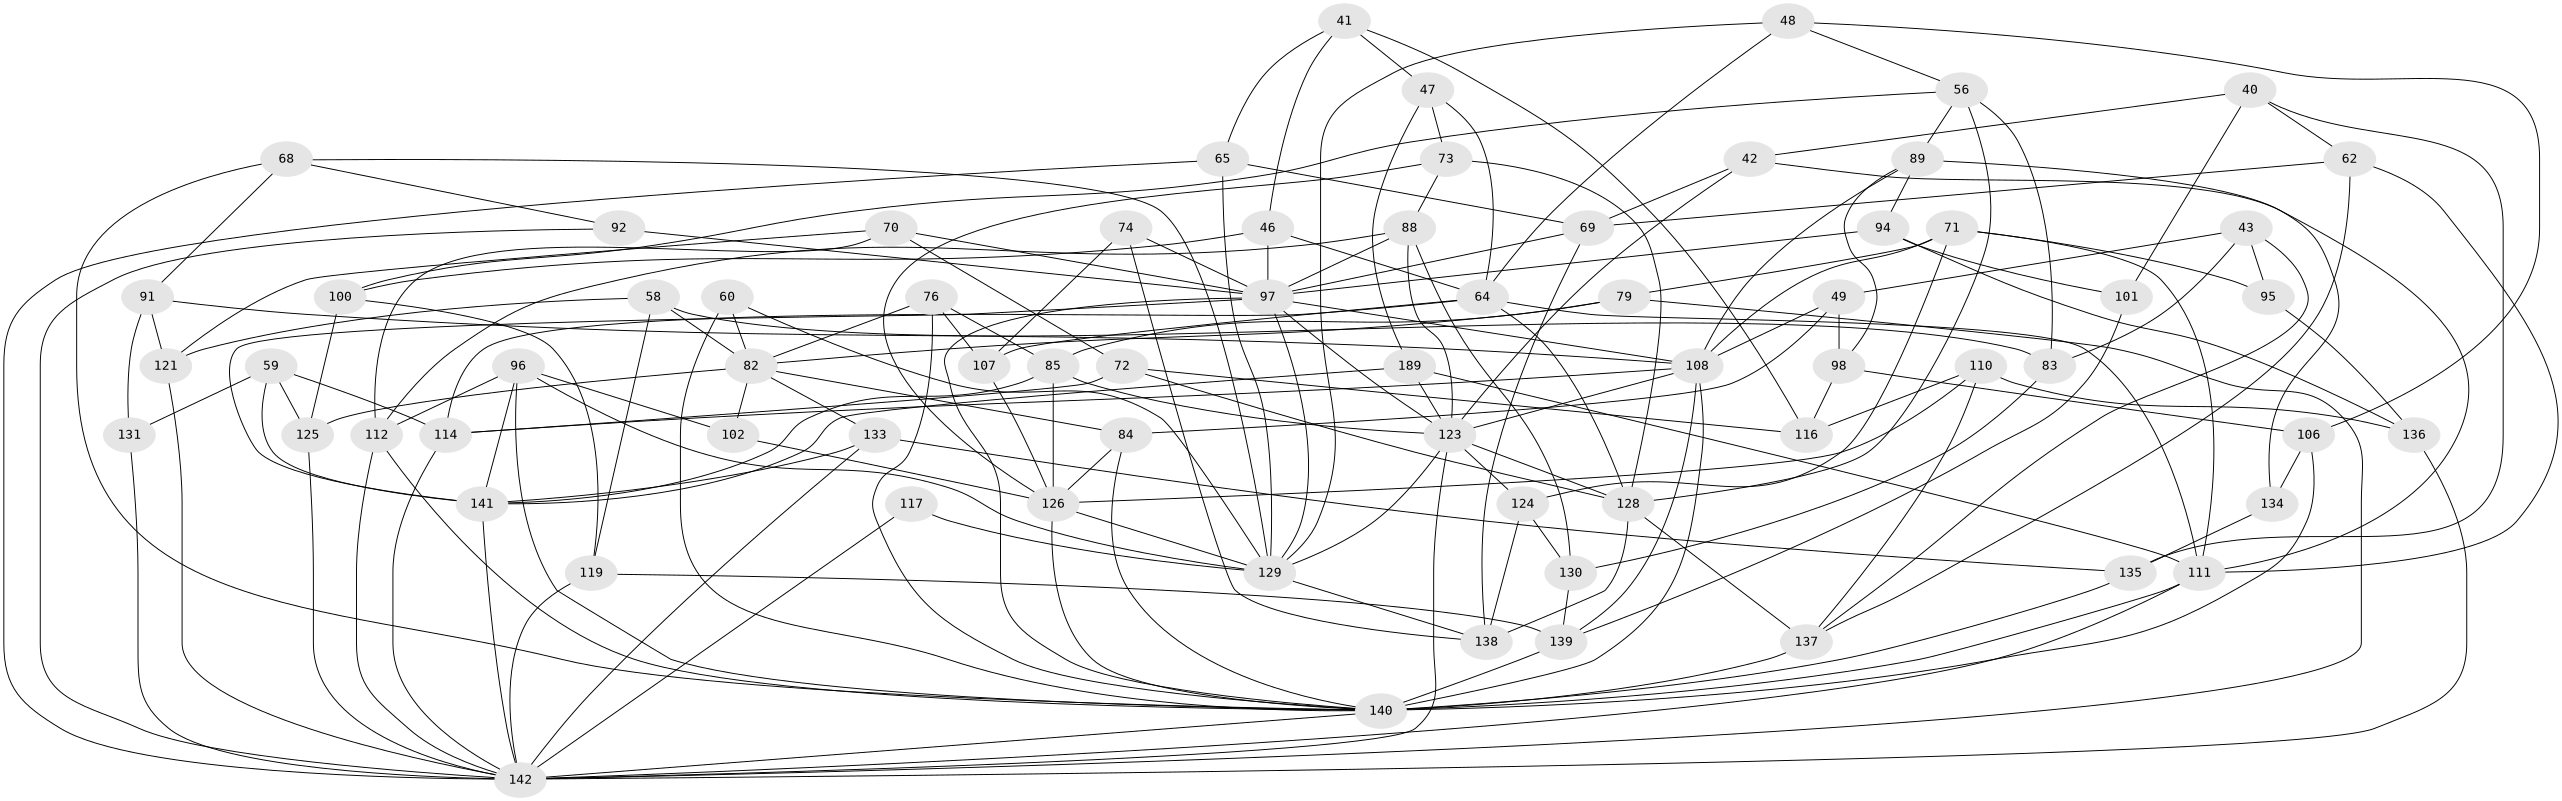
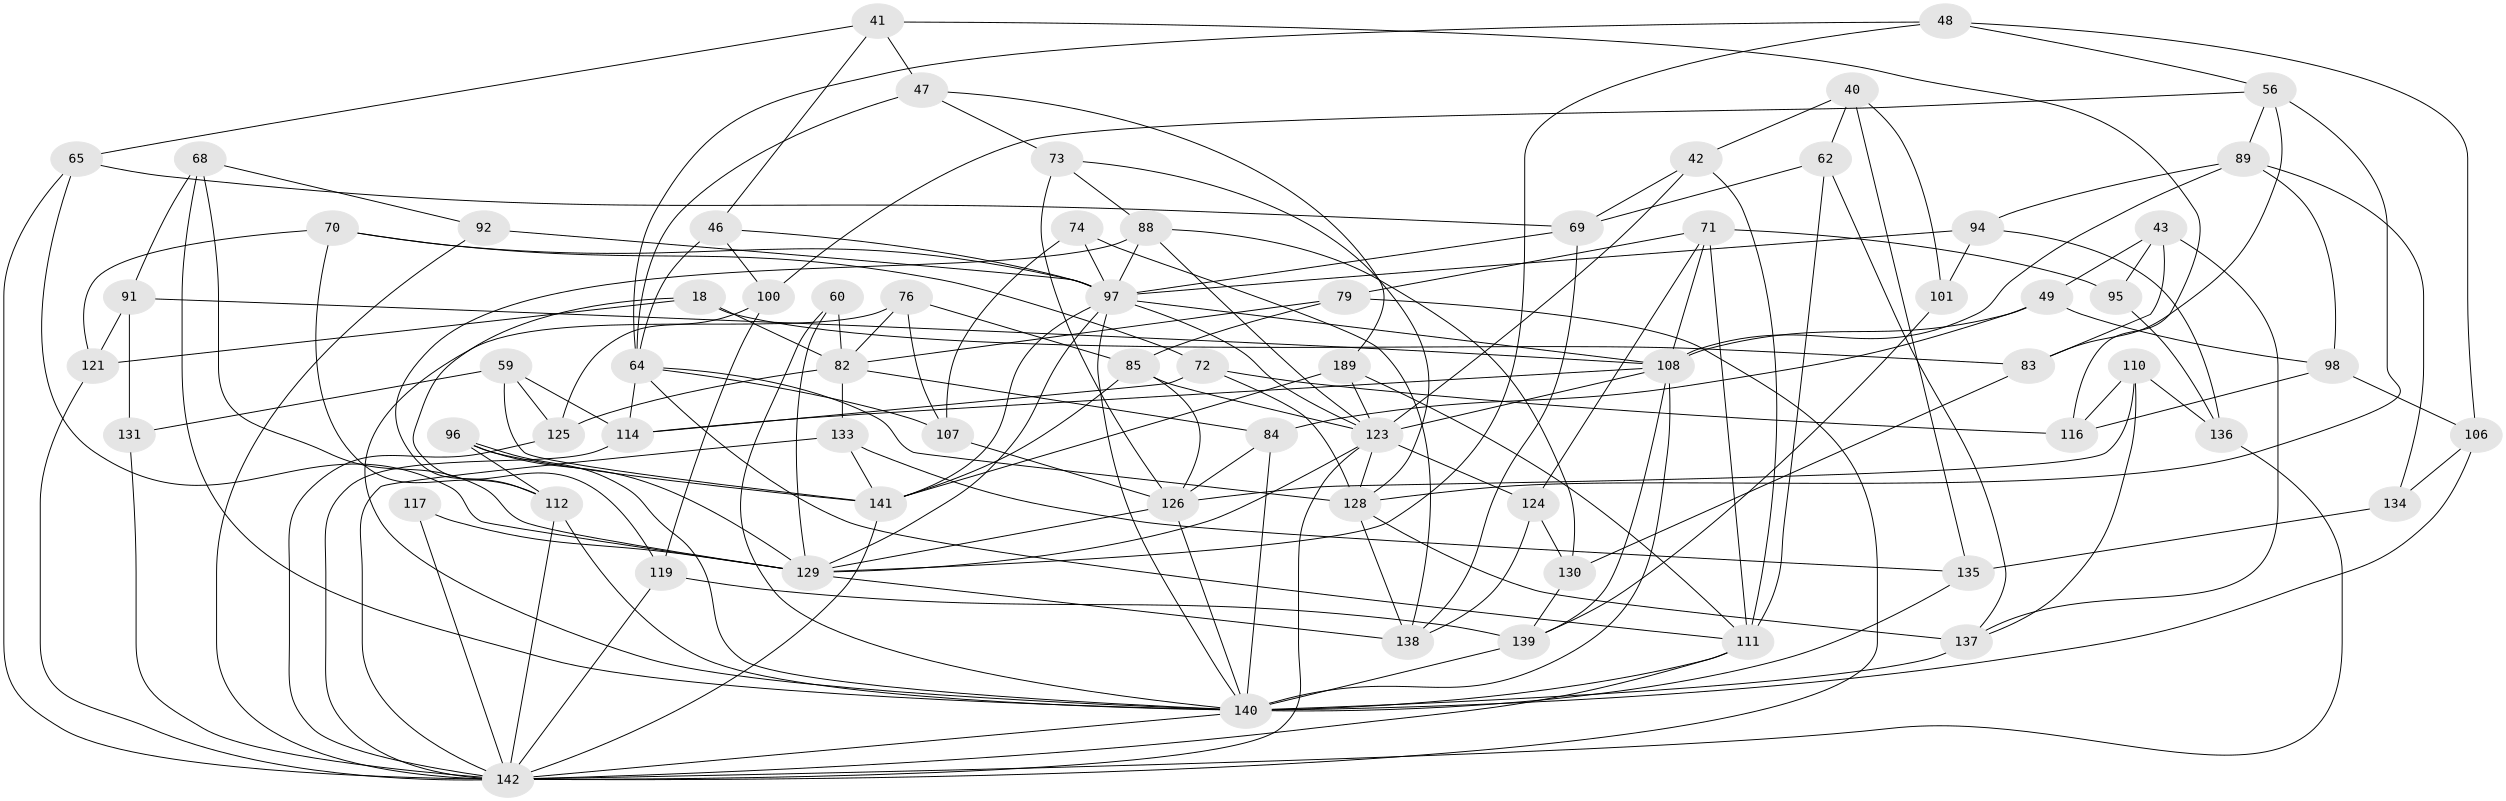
node "58": label "58" -> "18"
node "102": removed
